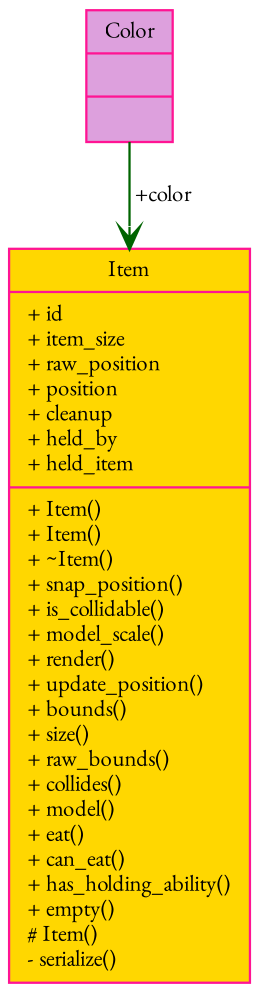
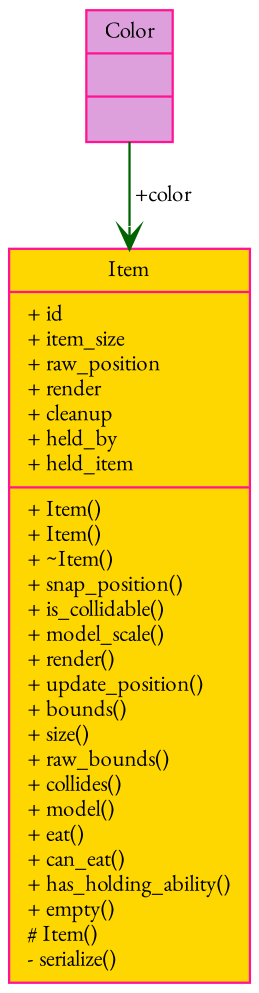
node "Item": text "+ position" -> "+ render"
